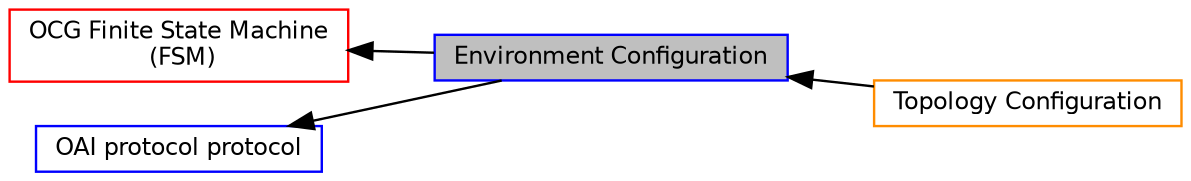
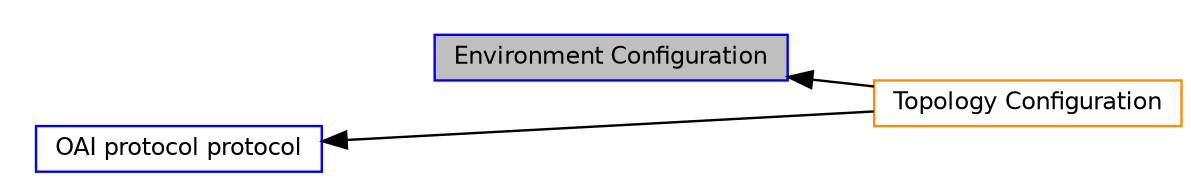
node "OCG Finite State Machine (FSM)": removed
edge "Environment Configuration" -> "OAI protocol protocol": now "Topology Configuration" -> "OAI protocol protocol"
